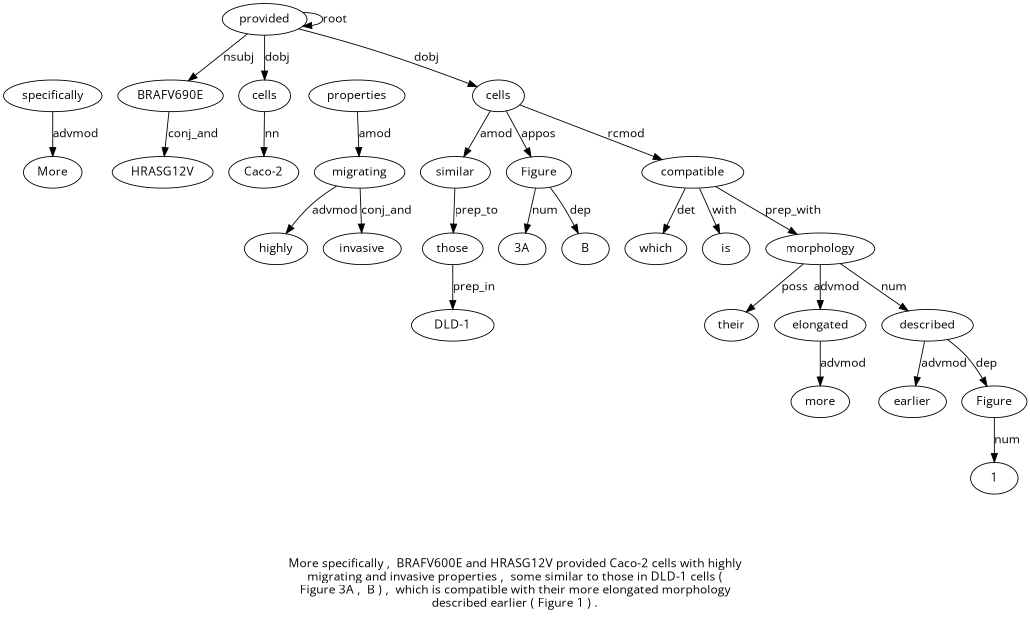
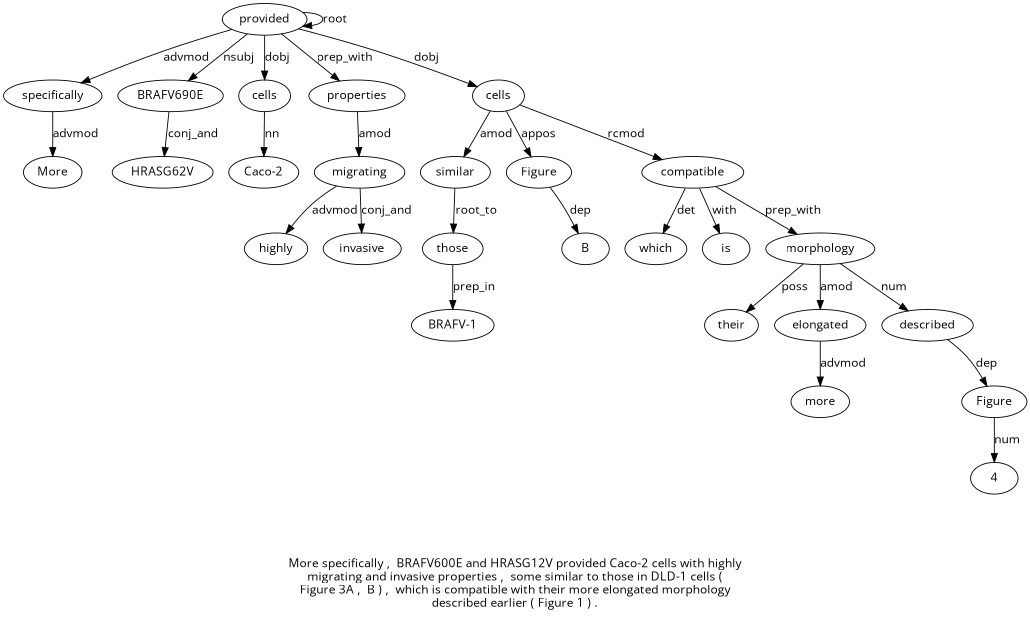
edge "provided" -> "specifically": added, label "advmod"
edge "provided" -> "properties": added, label "prep_with"
node "HRASG12V": label "HRASG12V" -> "HRASG62V"
edge "similar" -> "those": label "prep_to" -> "root_to"
node "3A": removed
edge "morphology" -> "elongated": label "advmod" -> "amod"
node "DLD-1": label "DLD-1" -> "BRAFV-1"
node "earlier": removed
node "1": label "1" -> "4"
